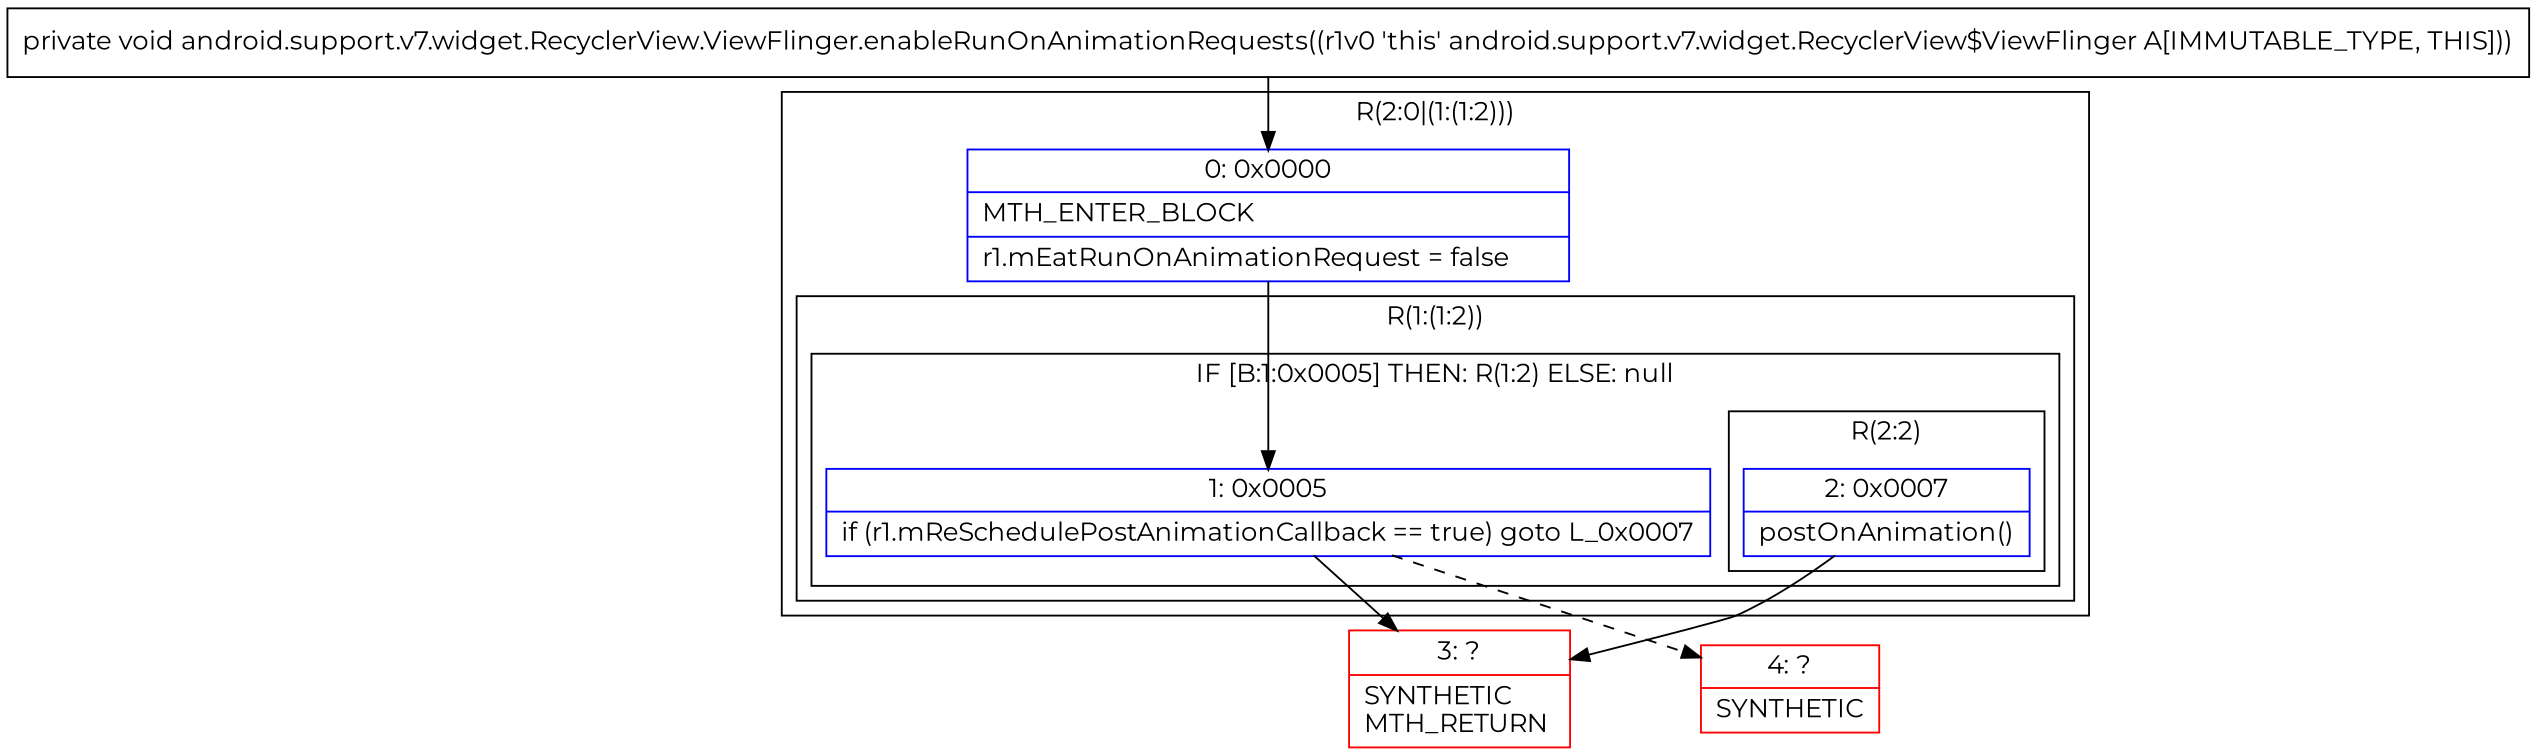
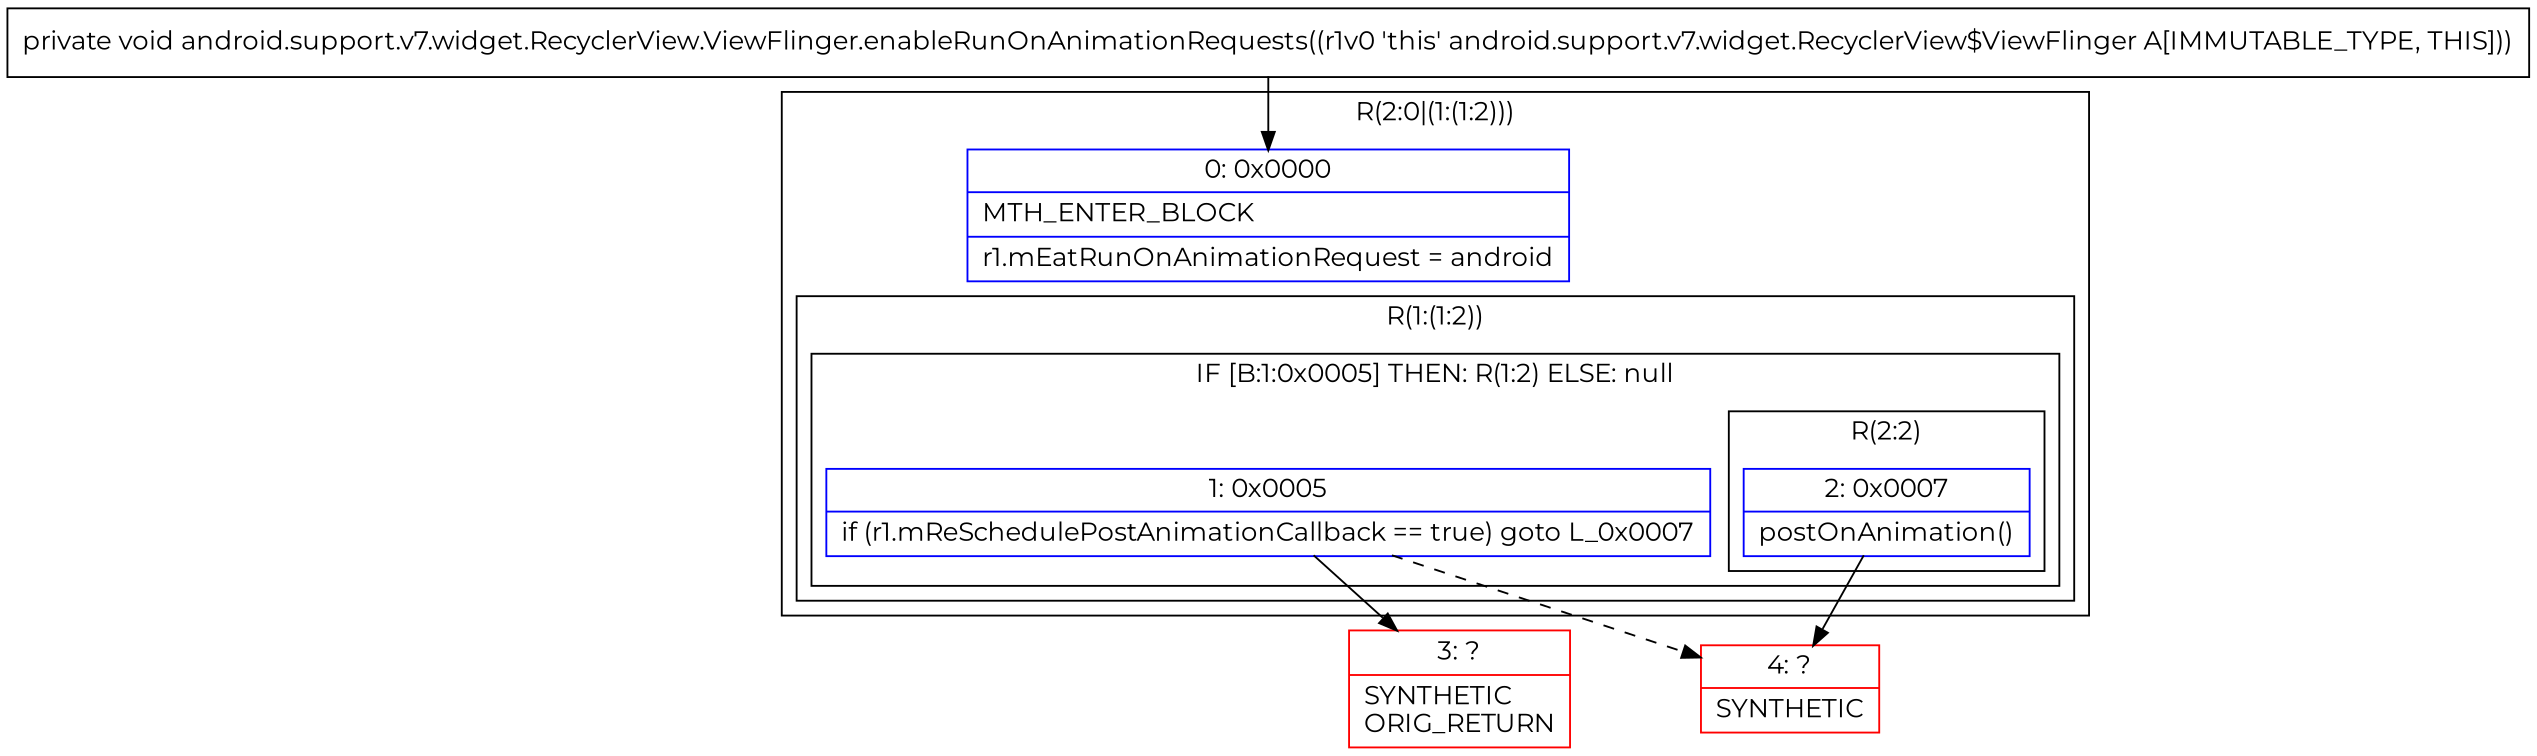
node "0: 0x0000": text "r1.mEatRunOnAnimationRequest = false" -> "r1.mEatRunOnAnimationRequest = android"
edge "0: 0x0000" -> "1: 0x0005": removed
edge "2: 0x0007" -> "3: ?": now "2: 0x0007" -> "4: ?"
node "3: ?": text "MTH_RETURN" -> "ORIG_RETURN"
